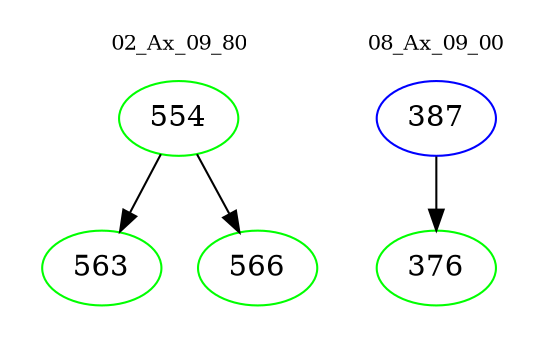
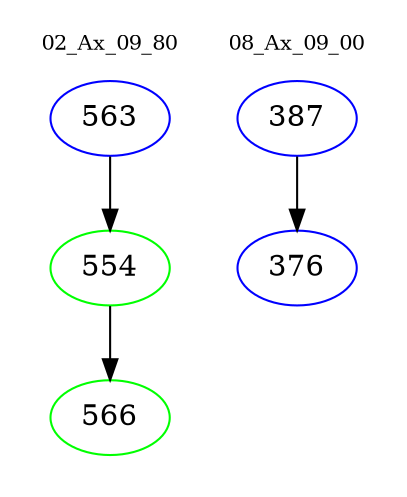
edge "554" -> "563": reversed
node "563": color green -> blue
node "376": color green -> blue
